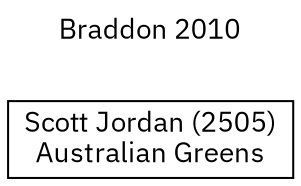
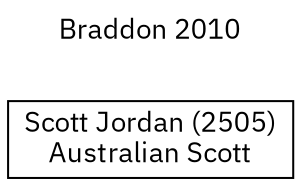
node "Scott Jordan (2505) Australian Greens": label "Scott Jordan (2505) Australian Greens" -> "Scott Jordan (2505) Australian Scott"
